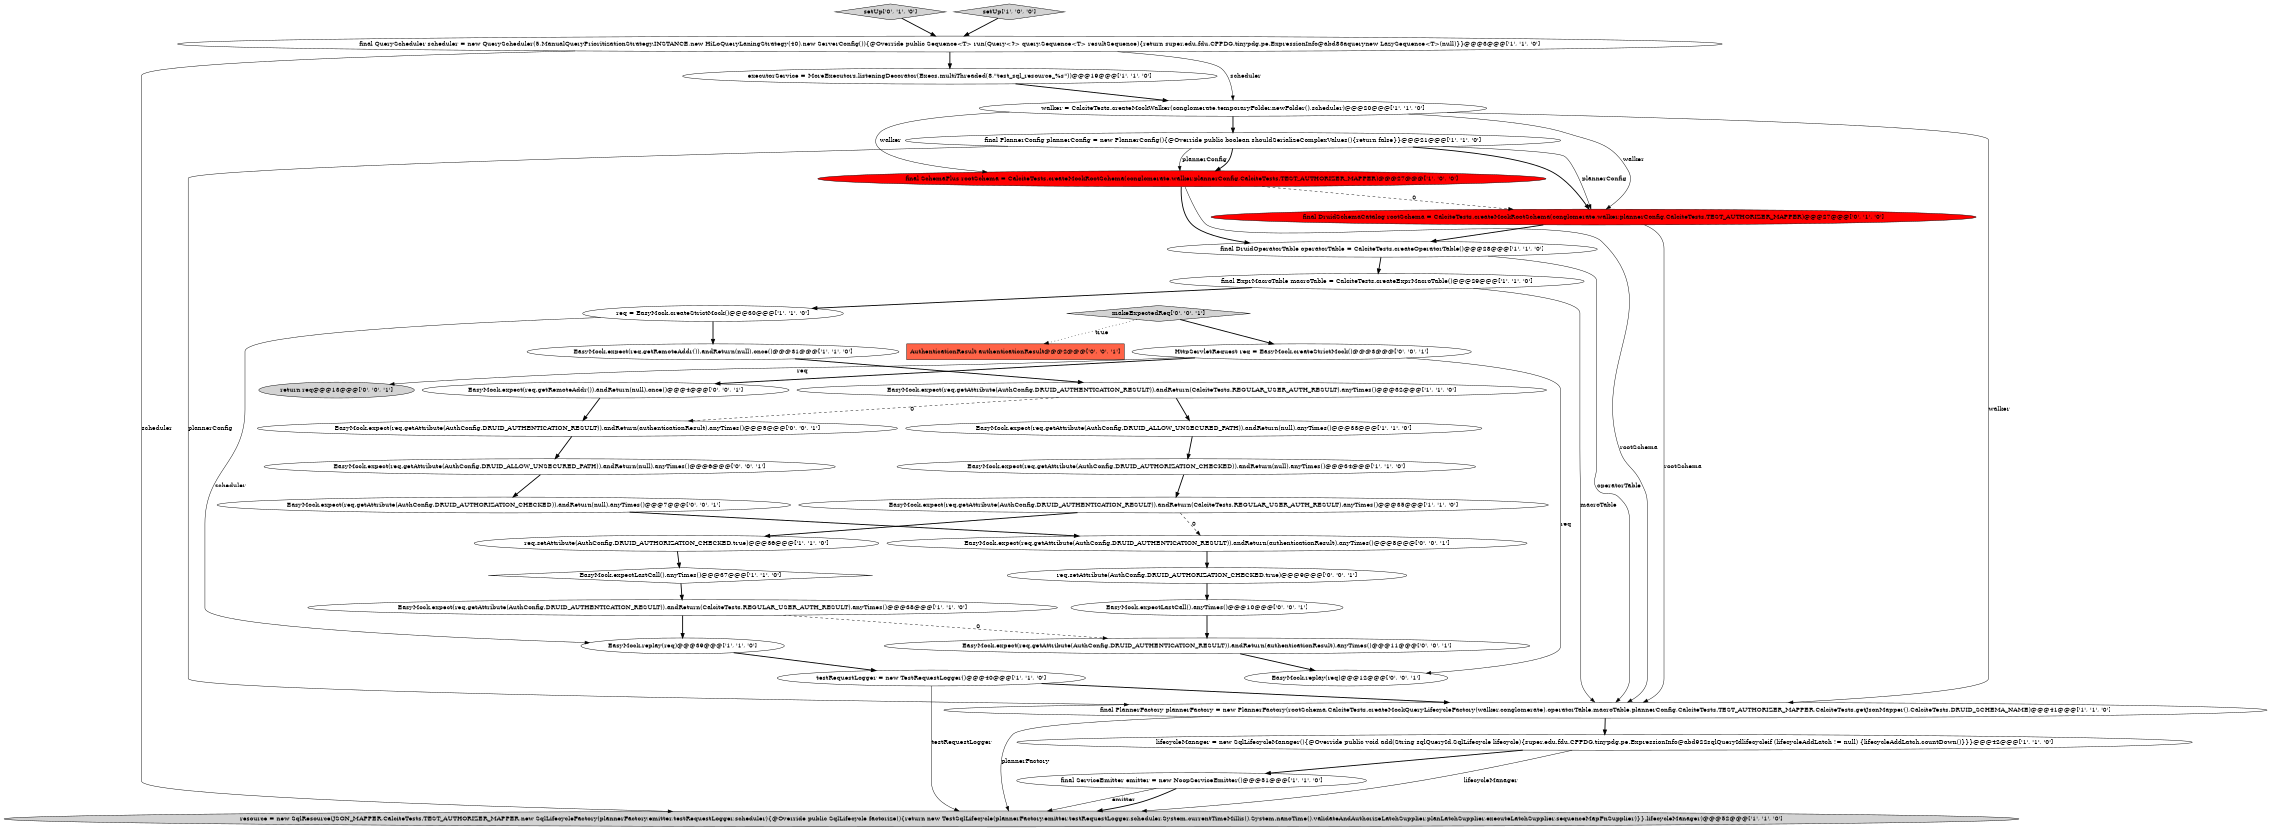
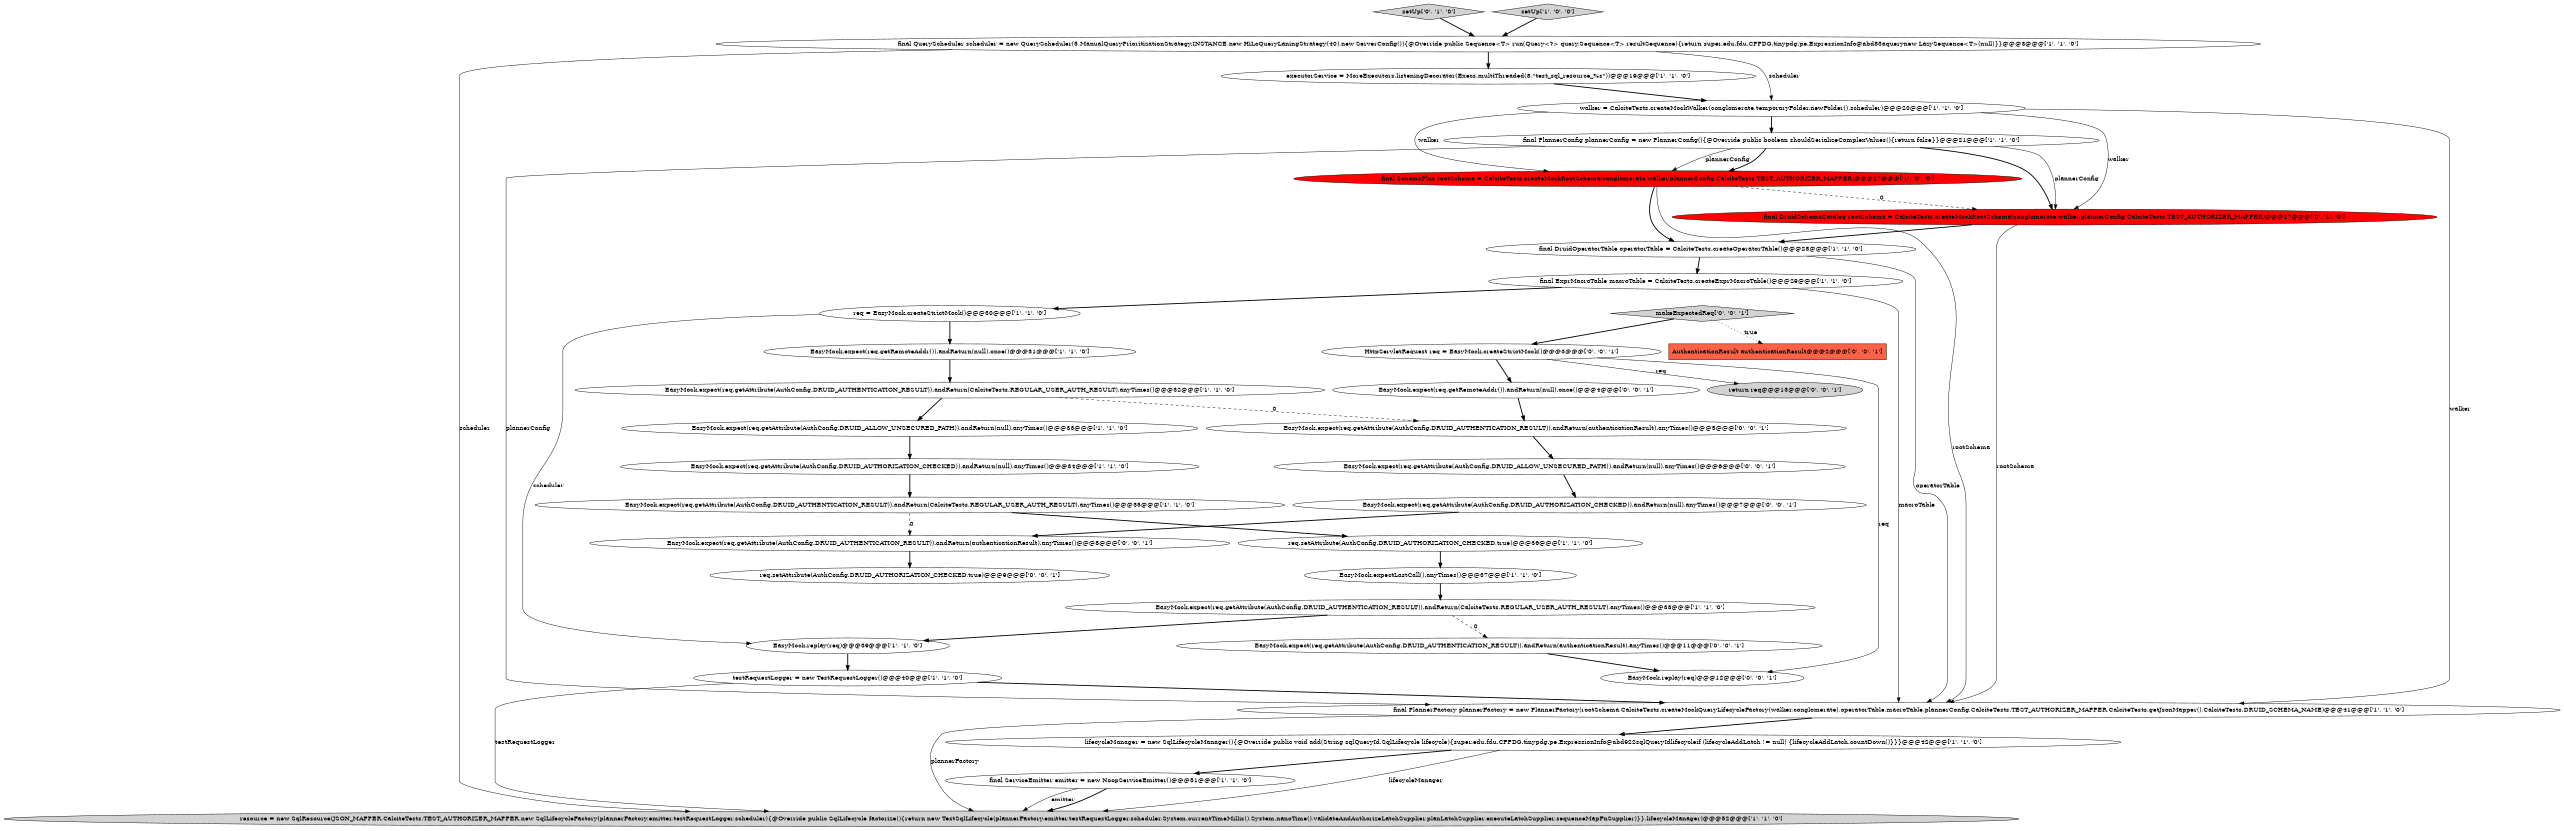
node "EasyMock.expectLastCall().anyTimes()@@@37@@@['1', '1', '0']": shape diamond -> ellipse
node "EasyMock.expectLastCall().anyTimes()@@@10@@@['0', '0', '1']": removed
